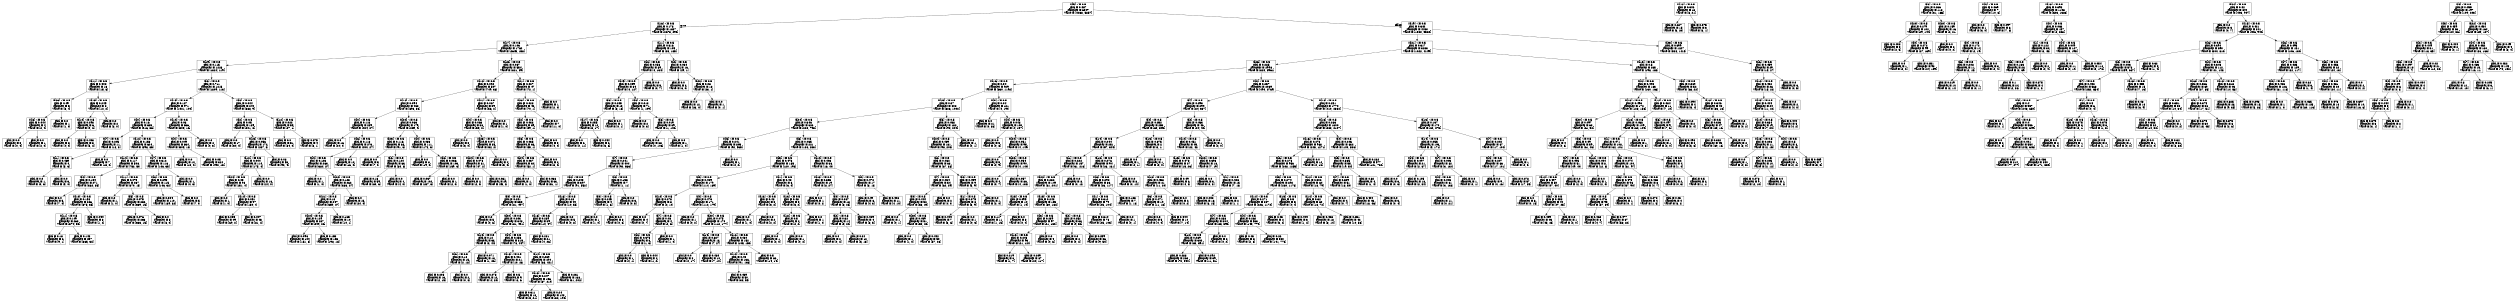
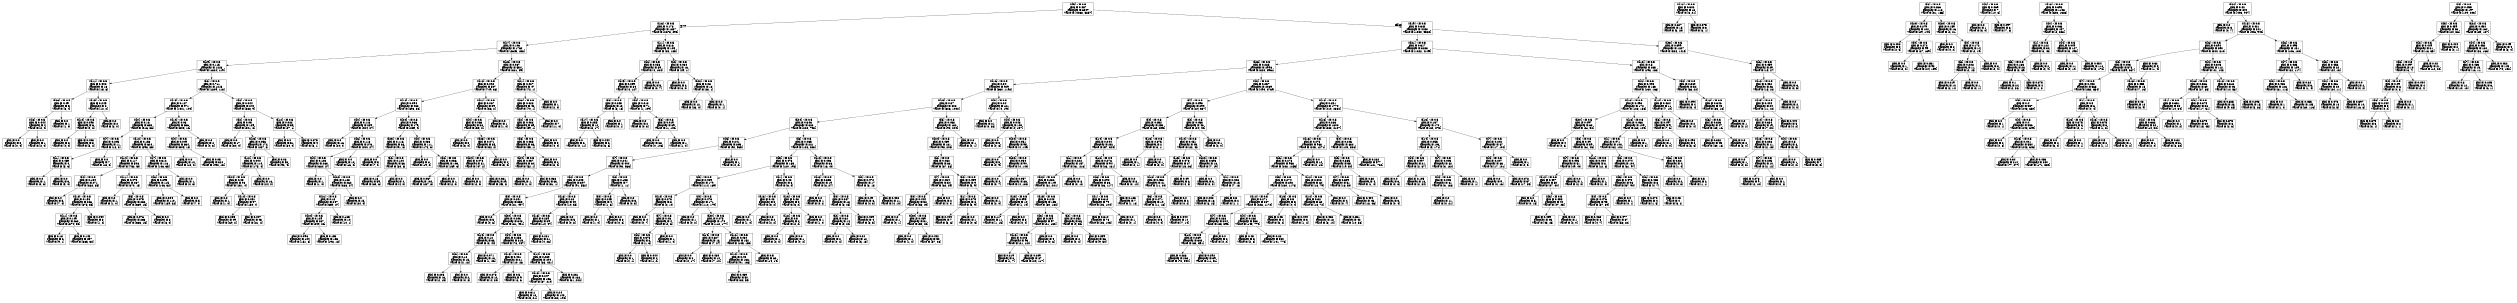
edge "X[20] <= 0.5 gini = 0.159 samples = 16 value = [2, 21]" -> "X[0] <= 0.5 gini = 0.172 samples = 14 value = [2, 19]": added
edge "X[14] <= 0.5 gini = 0.484 samples = 11 value = [7, 10]" -> "X[18] <= 0.5 gini = 0.468 samples = 109 value = [62, 104]": now "X[14] <= 0.5 gini = 0.484 samples = 11 value = [7, 10]" -> "X[6] <= 0.5 gini = 0.497 samples = 9 value = [7, 6]"
node "X[23] <= 0.5 value = 0.071 samples = 35 value = [52, 2]": label "X[23] <= 0.5 value = 0.071 samples = 35 value = [52, 2]" -> "X[23] <= 0.5 gini = 0.071 samples = 35 value = [52, 2]"
edge "X[15] <= 0.5 gini = 0.478 samples = 27 value = [15, 23]" -> "X[18] <= 0.5 gini = 0.458 samples = 21 value = [11, 20]": added
node "gini = 0.48 samples = 4 value = [3, 2]": label "gini = 0.48 samples = 4 value = [3, 2]" -> "gini = 0.48 value = 4 value = [3, 2]"
